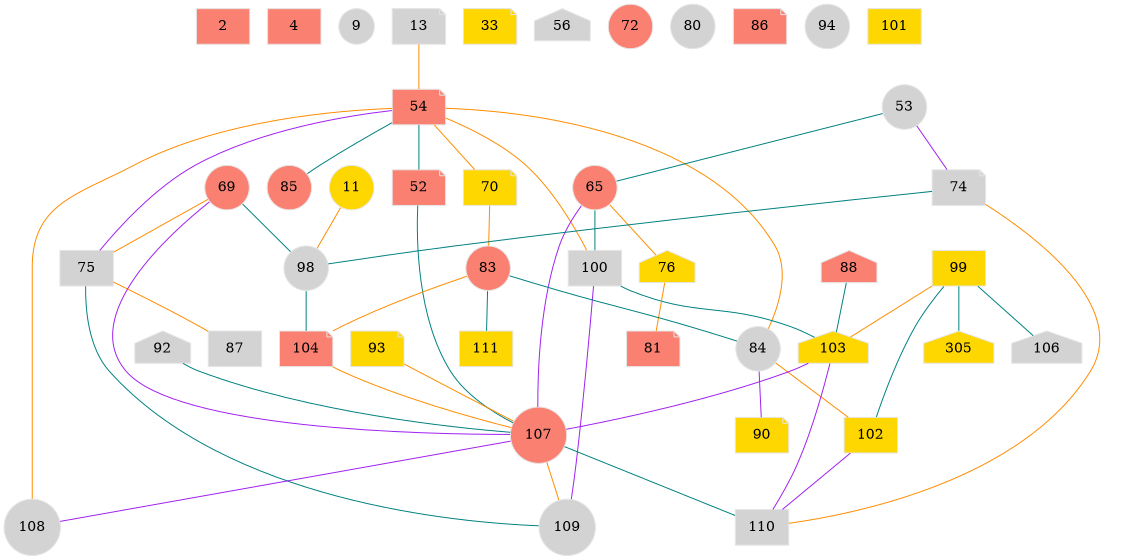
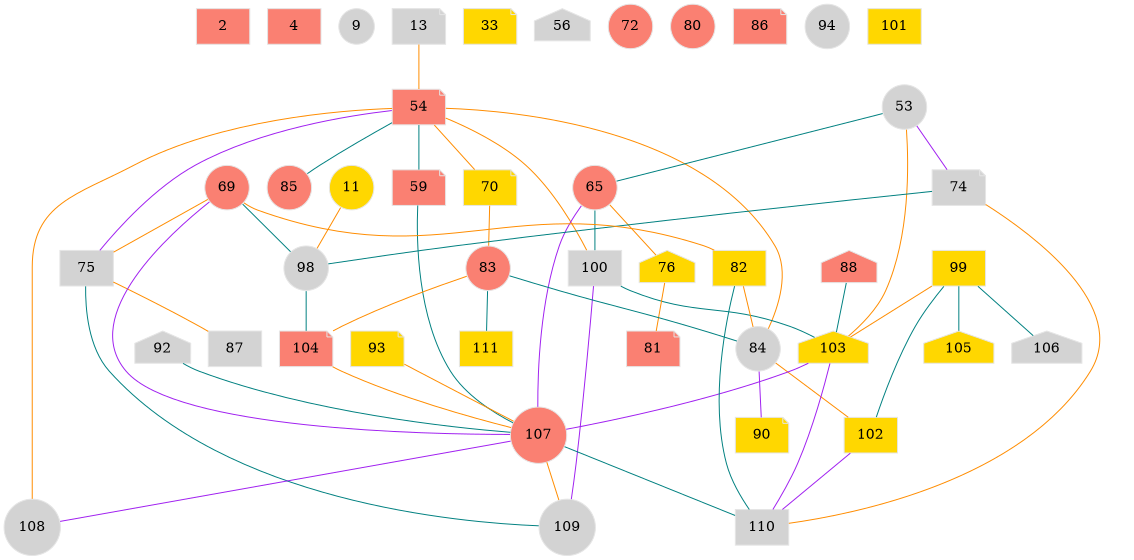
node "80": fillcolor lightgrey -> salmon
node "52": label "52" -> "59"
edge "53" -- "103": added
node "82": added
node "305": label "305" -> "105"
